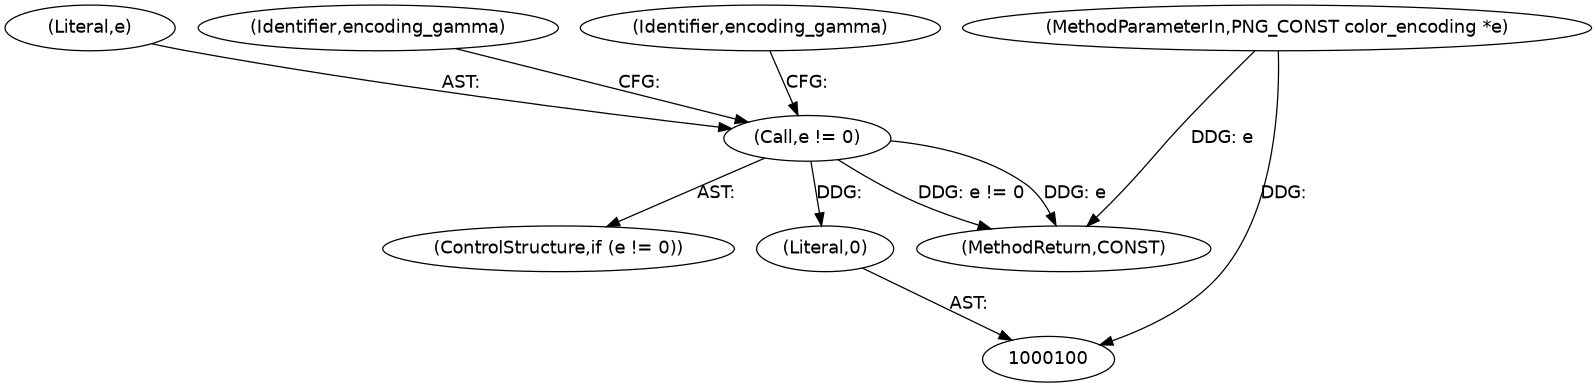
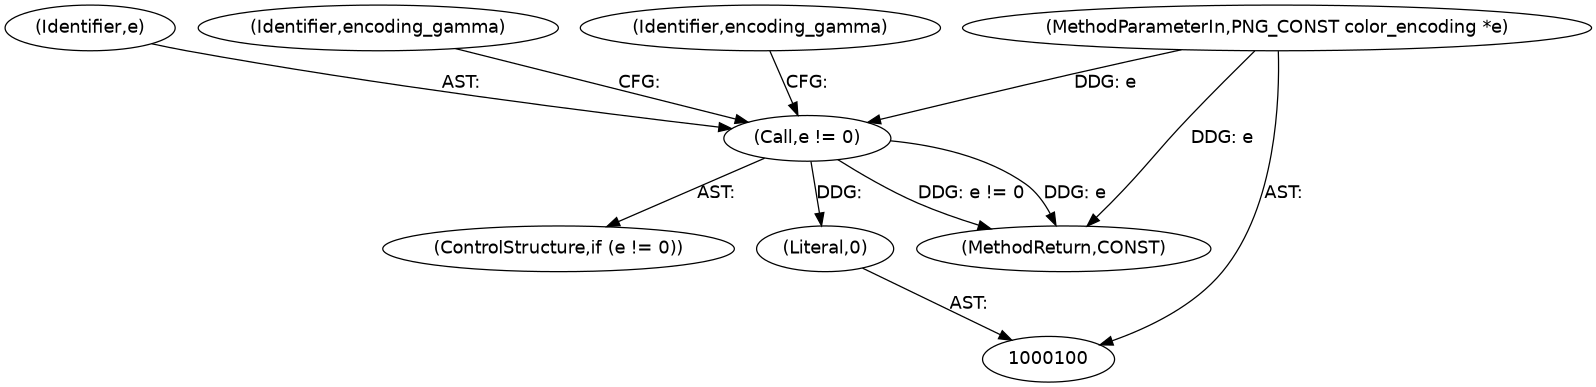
node "(Literal,e)": label "(Literal,e)" -> "(Identifier,e)"
edge "(MethodParameterIn,PNG_CONST color_encoding *e)" -> "(Call,e != 0)": added, label "DDG: e"
edge "(MethodParameterIn,PNG_CONST color_encoding *e)" -> "1000100": label "DDG: " -> "AST: "
